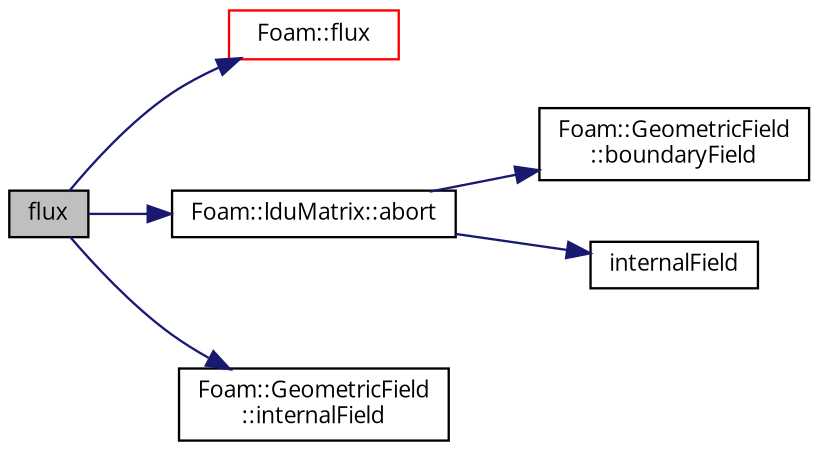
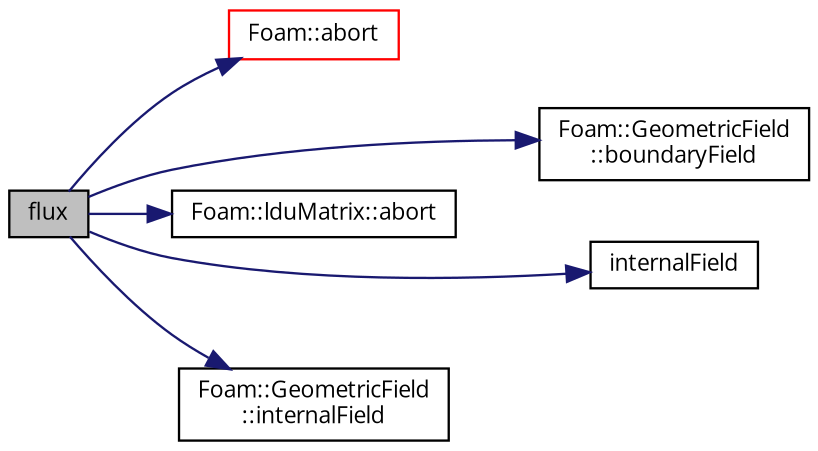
node "Foam::flux": label "Foam::flux" -> "Foam::abort"
edge "Foam::lduMatrix::abort" -> "Foam::GeometricField ::boundaryField": now "flux" -> "Foam::GeometricField ::boundaryField"
edge "Foam::lduMatrix::abort" -> "internalField": now "flux" -> "internalField"
